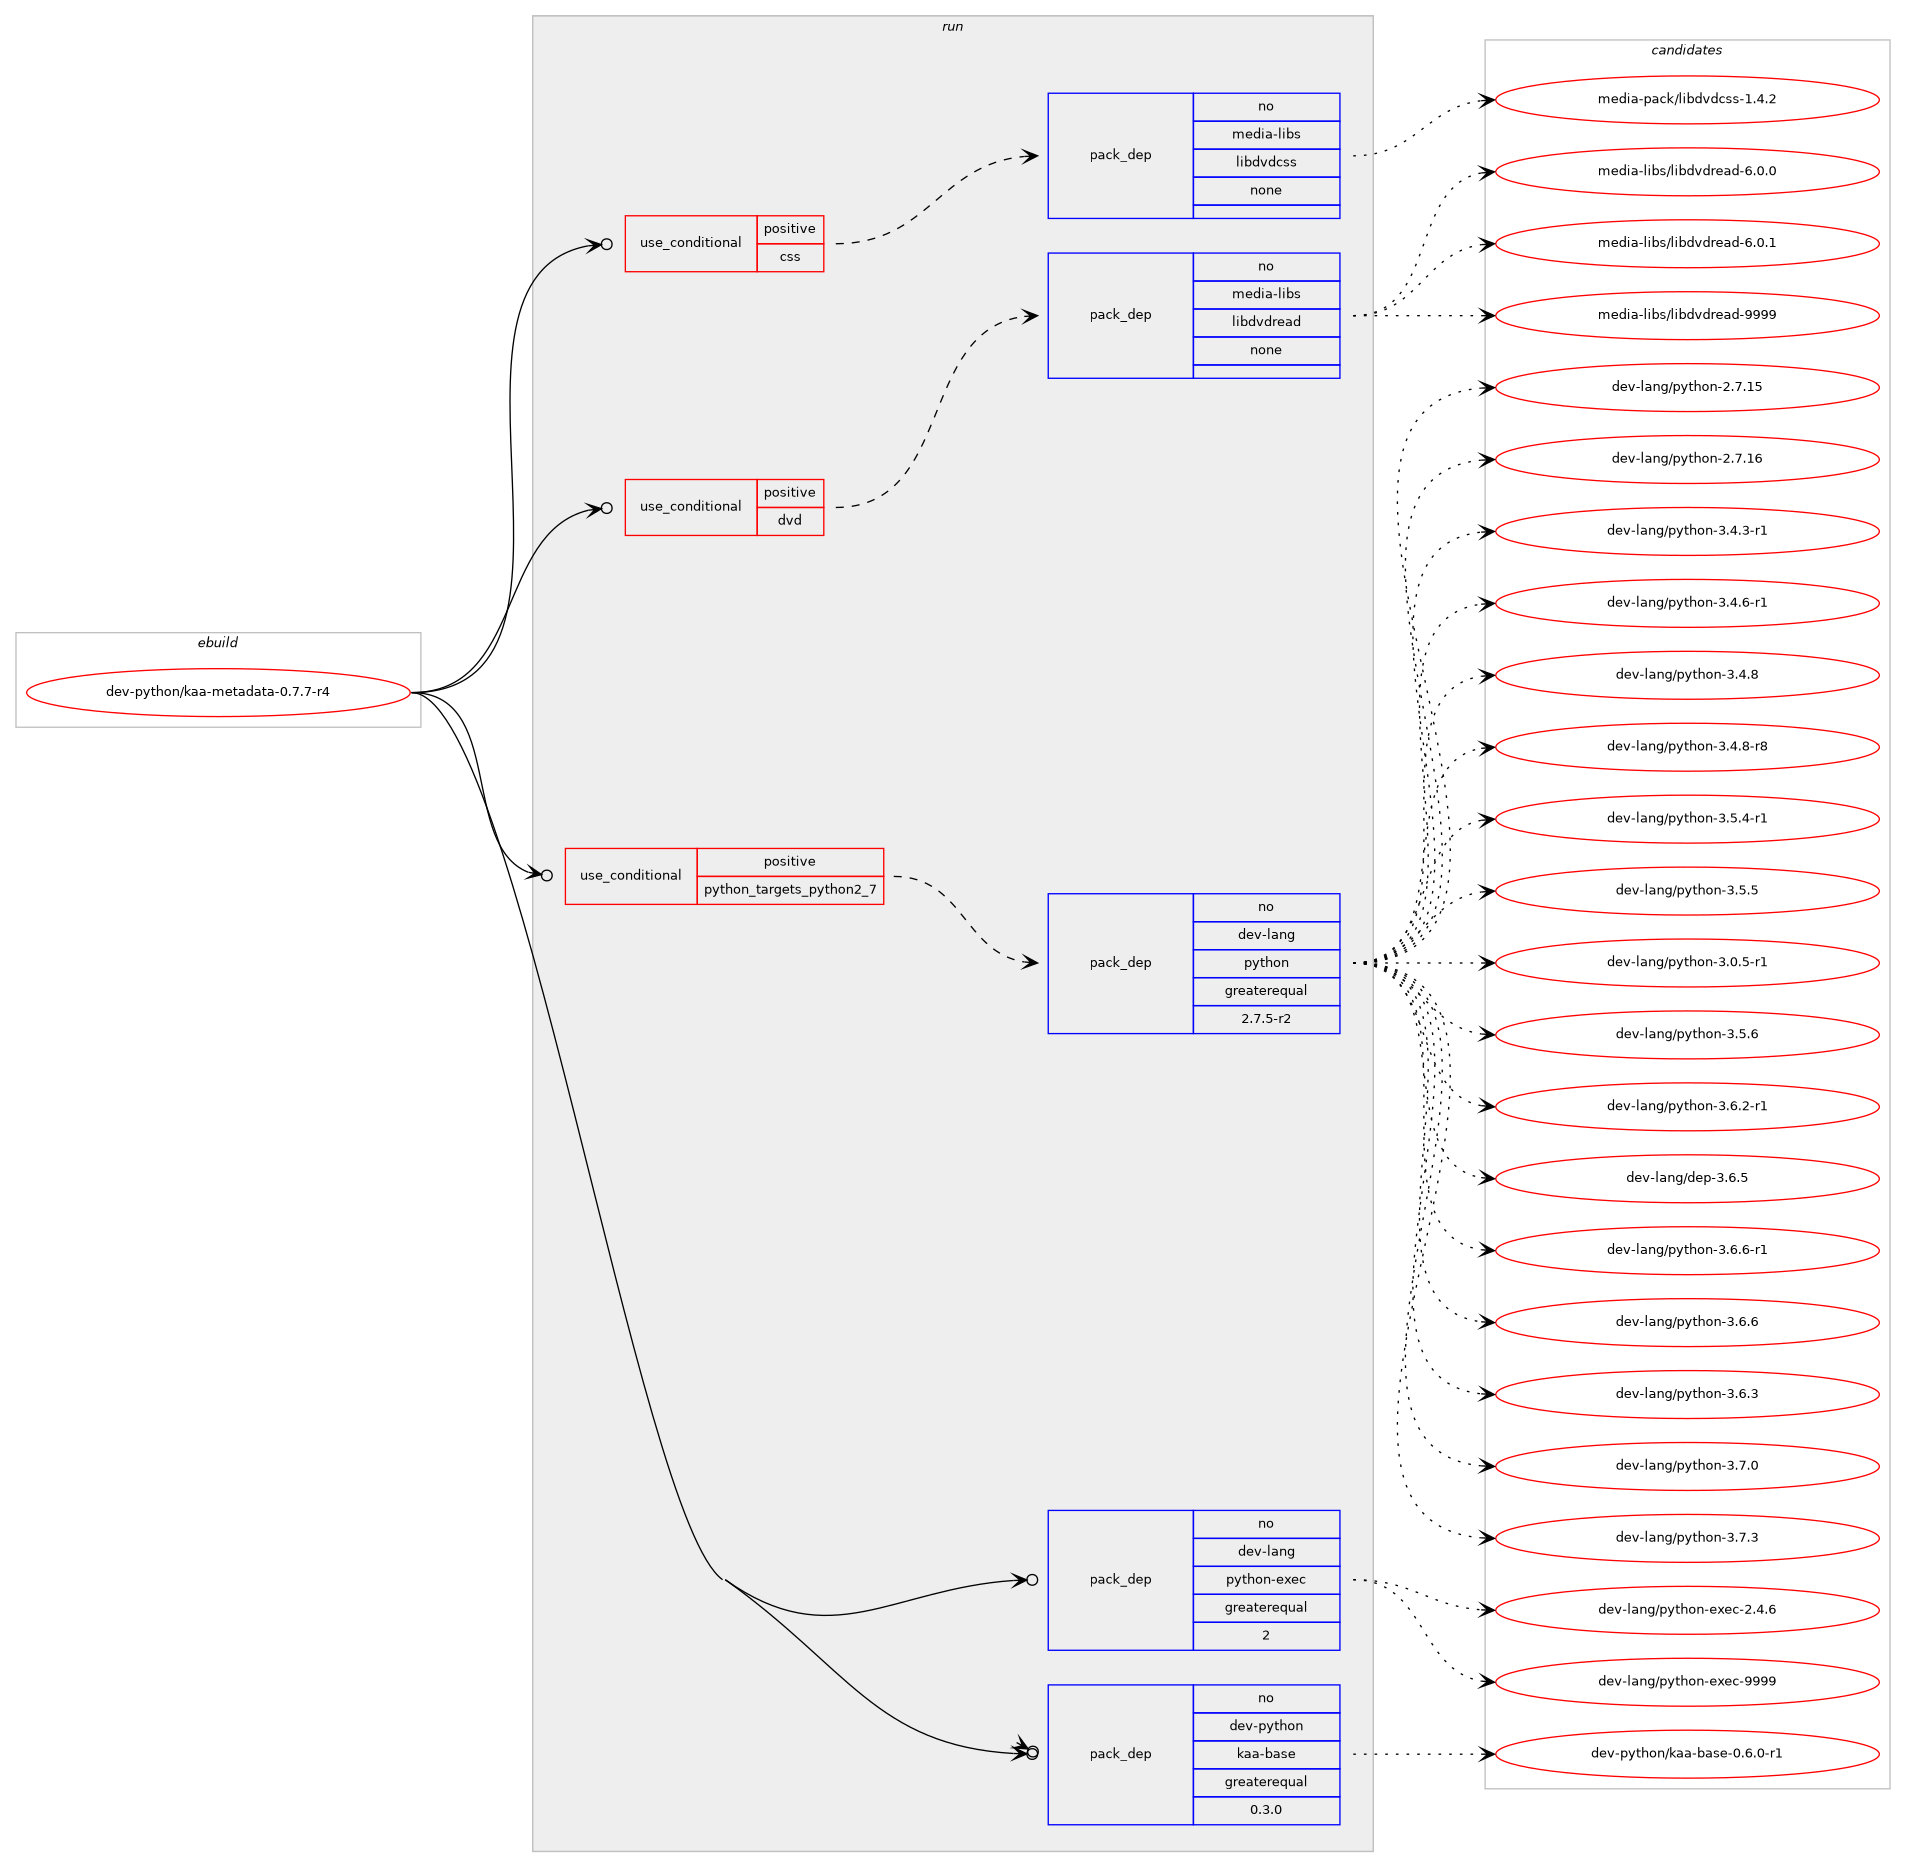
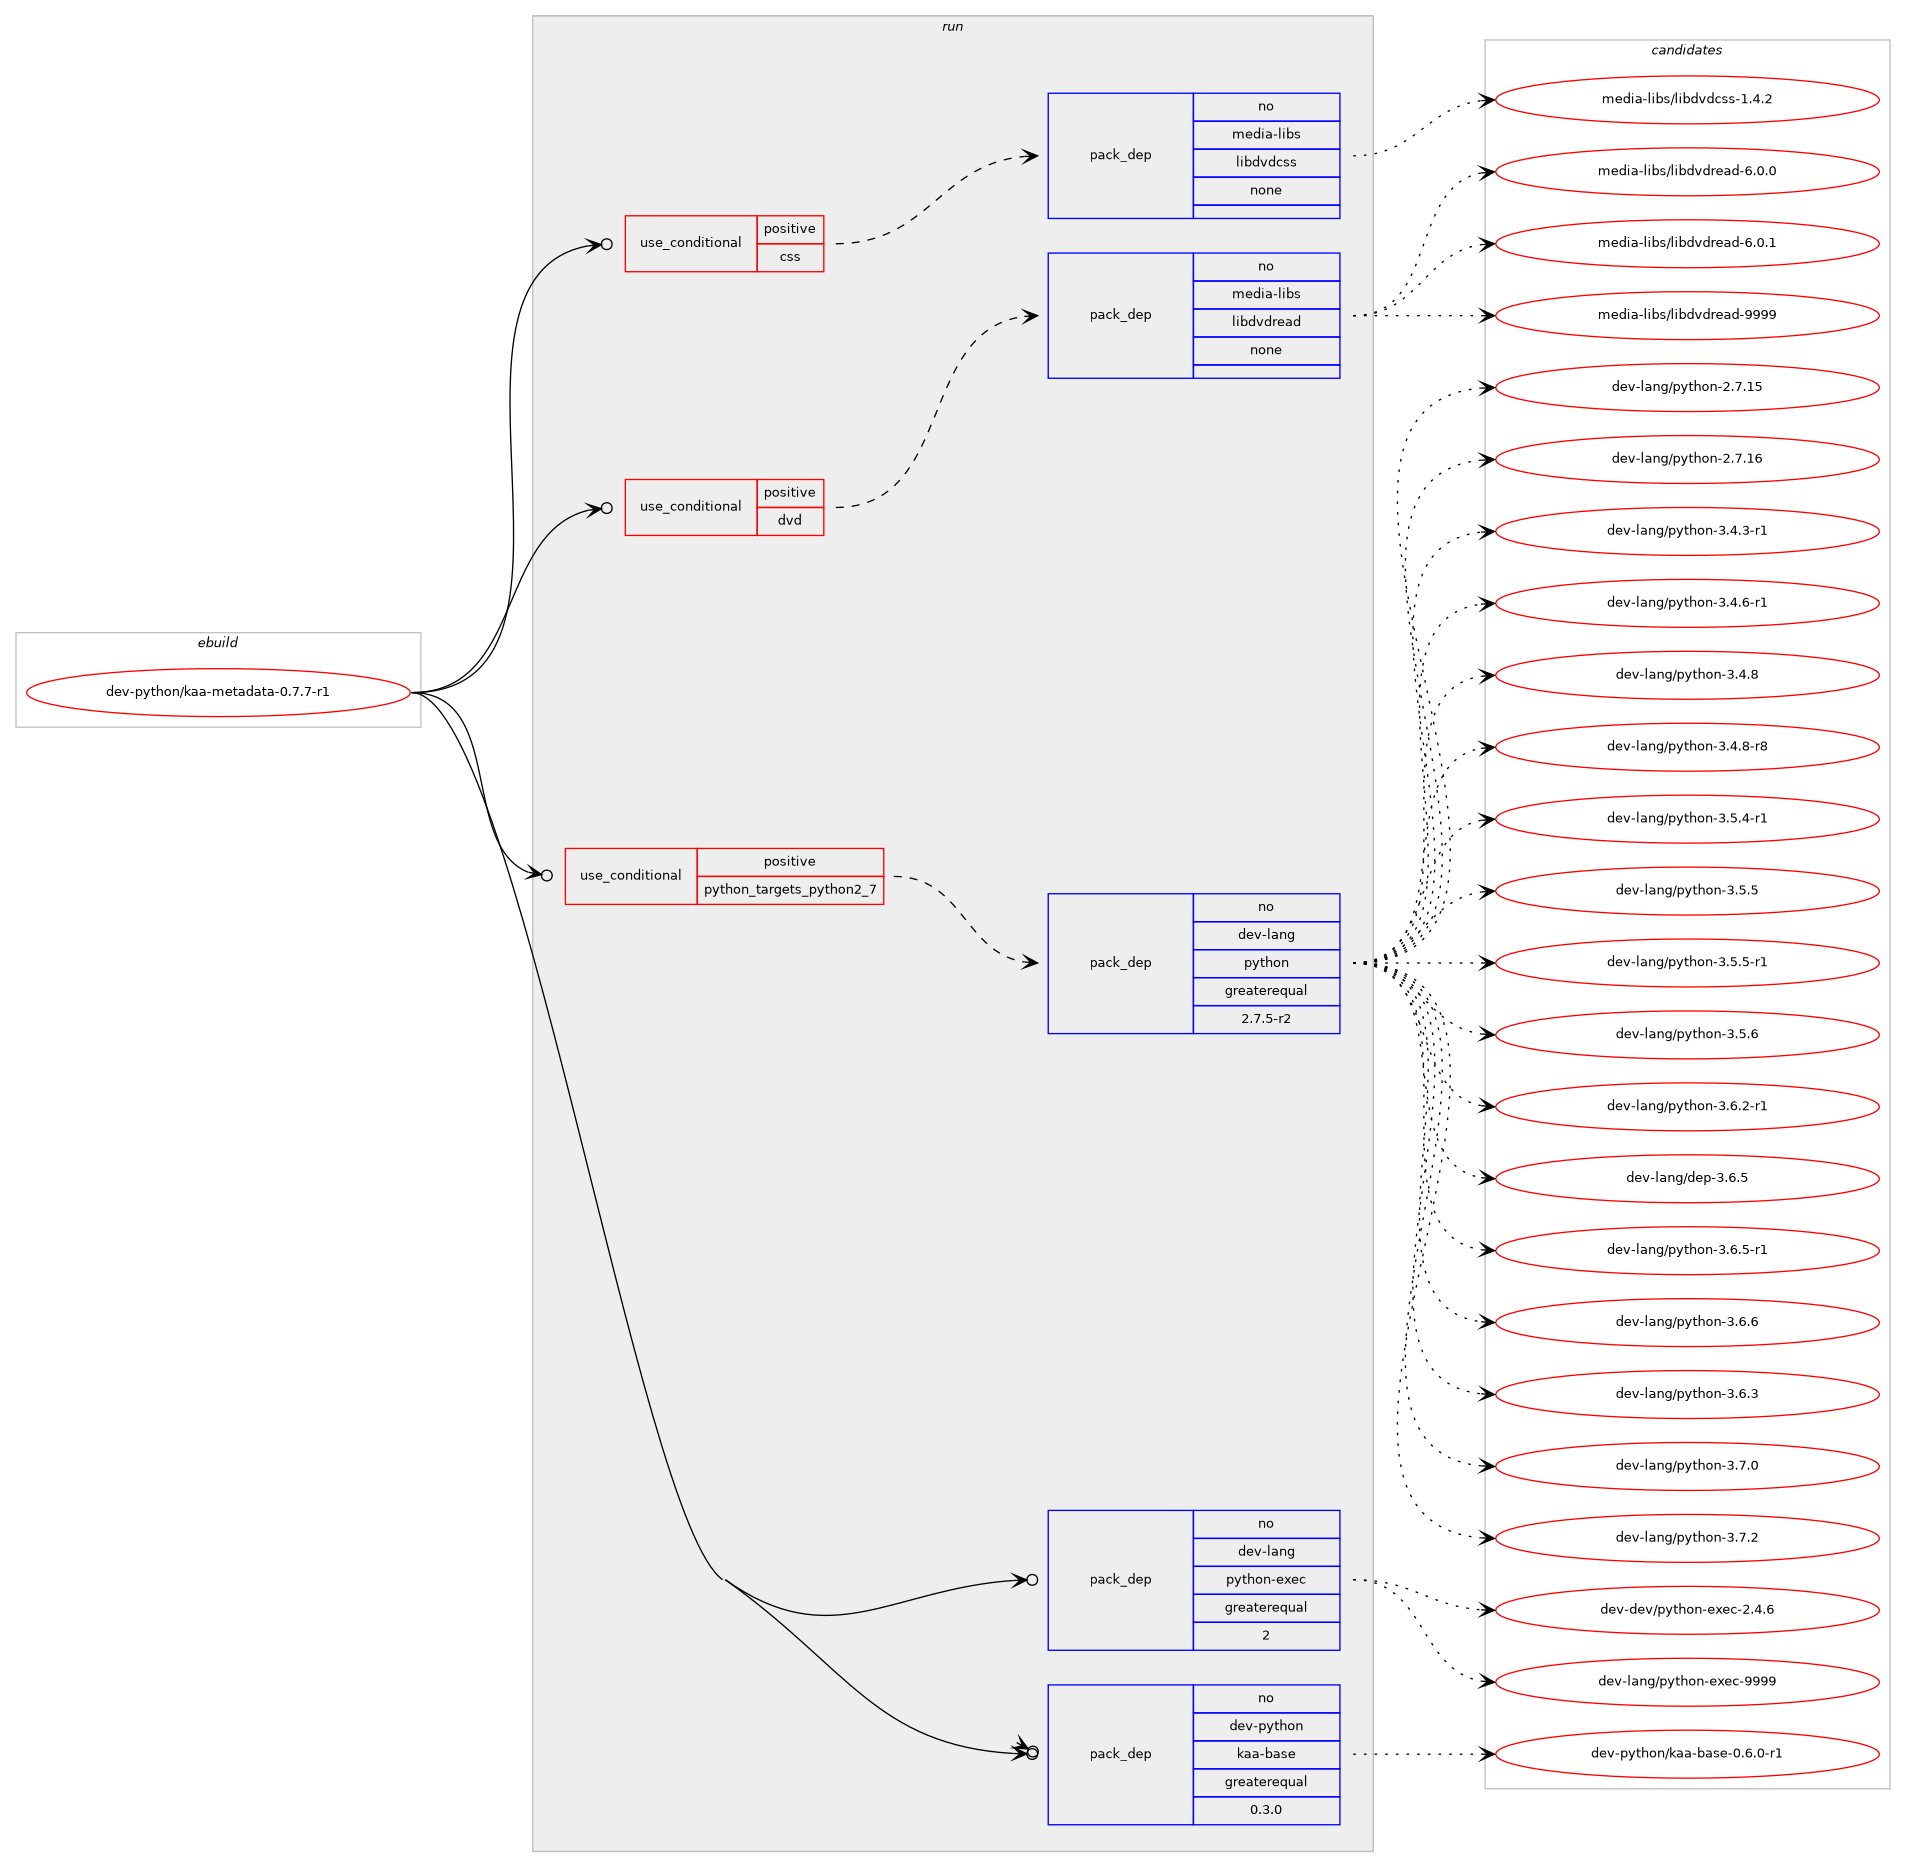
node "media-pack/libdvdcss-1.4.2": label "media-pack/libdvdcss-1.4.2" -> "media-libs/libdvdcss-1.4.2"
node "dev-python/kaa-metadata-0.7.7-r4": label "dev-python/kaa-metadata-0.7.7-r4" -> "dev-python/kaa-metadata-0.7.7-r1"
node "dev-lang/python-3.0.5-r1": label "dev-lang/python-3.0.5-r1" -> "dev-lang/python-3.5.5-r1"
node "dev-lang/python-3.6.6-r1": label "dev-lang/python-3.6.6-r1" -> "dev-lang/python-3.6.5-r1"
node "dev-lang/python-3.7.3": label "dev-lang/python-3.7.3" -> "dev-lang/python-3.7.2"
node "dev-lang/python-exec-2.4.6": label "dev-lang/python-exec-2.4.6" -> "dev-dev/python-exec-2.4.6"
